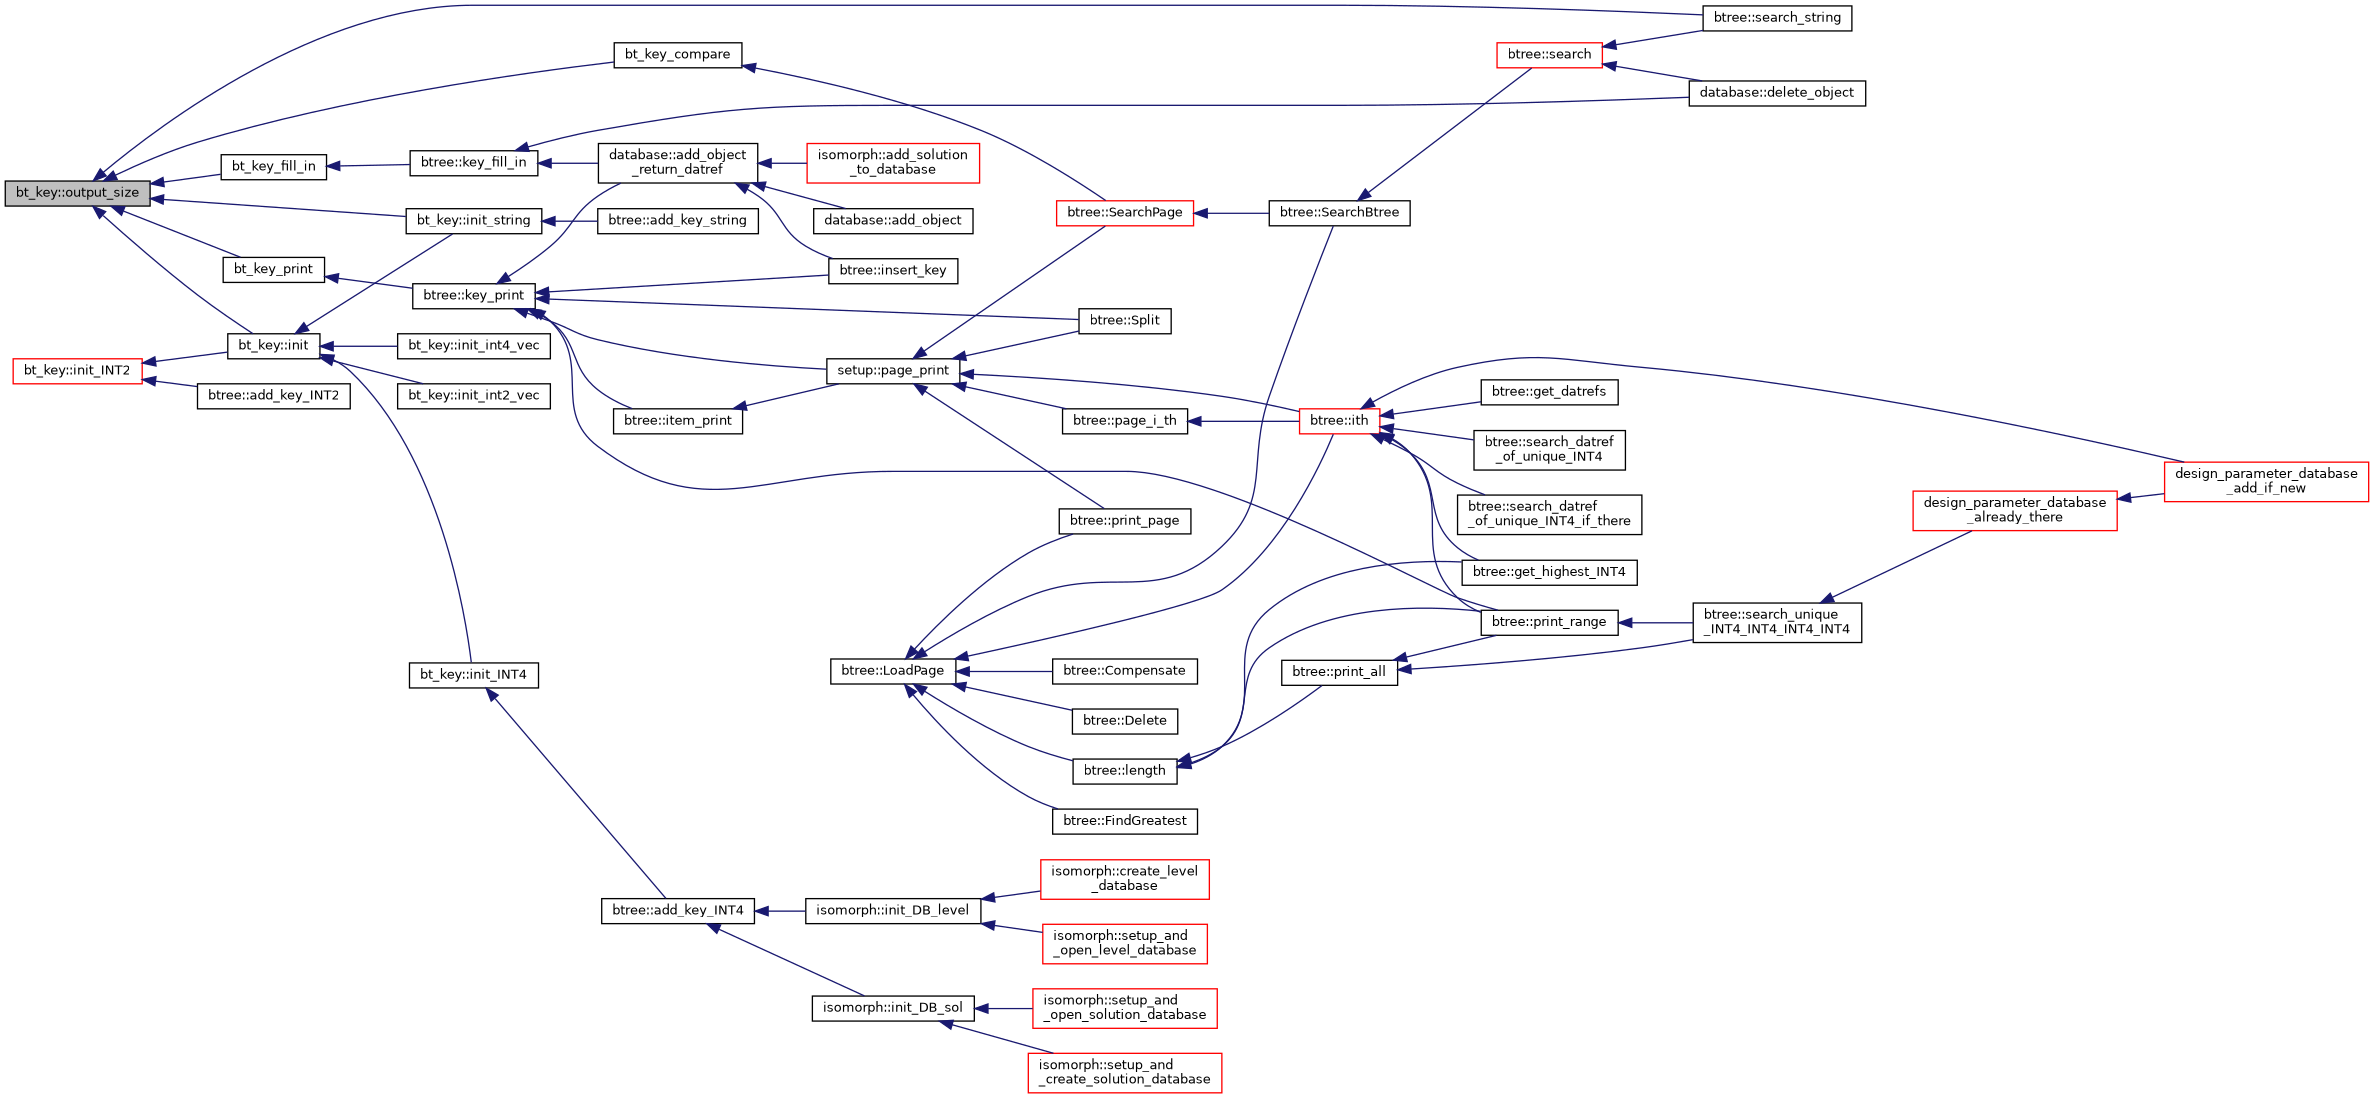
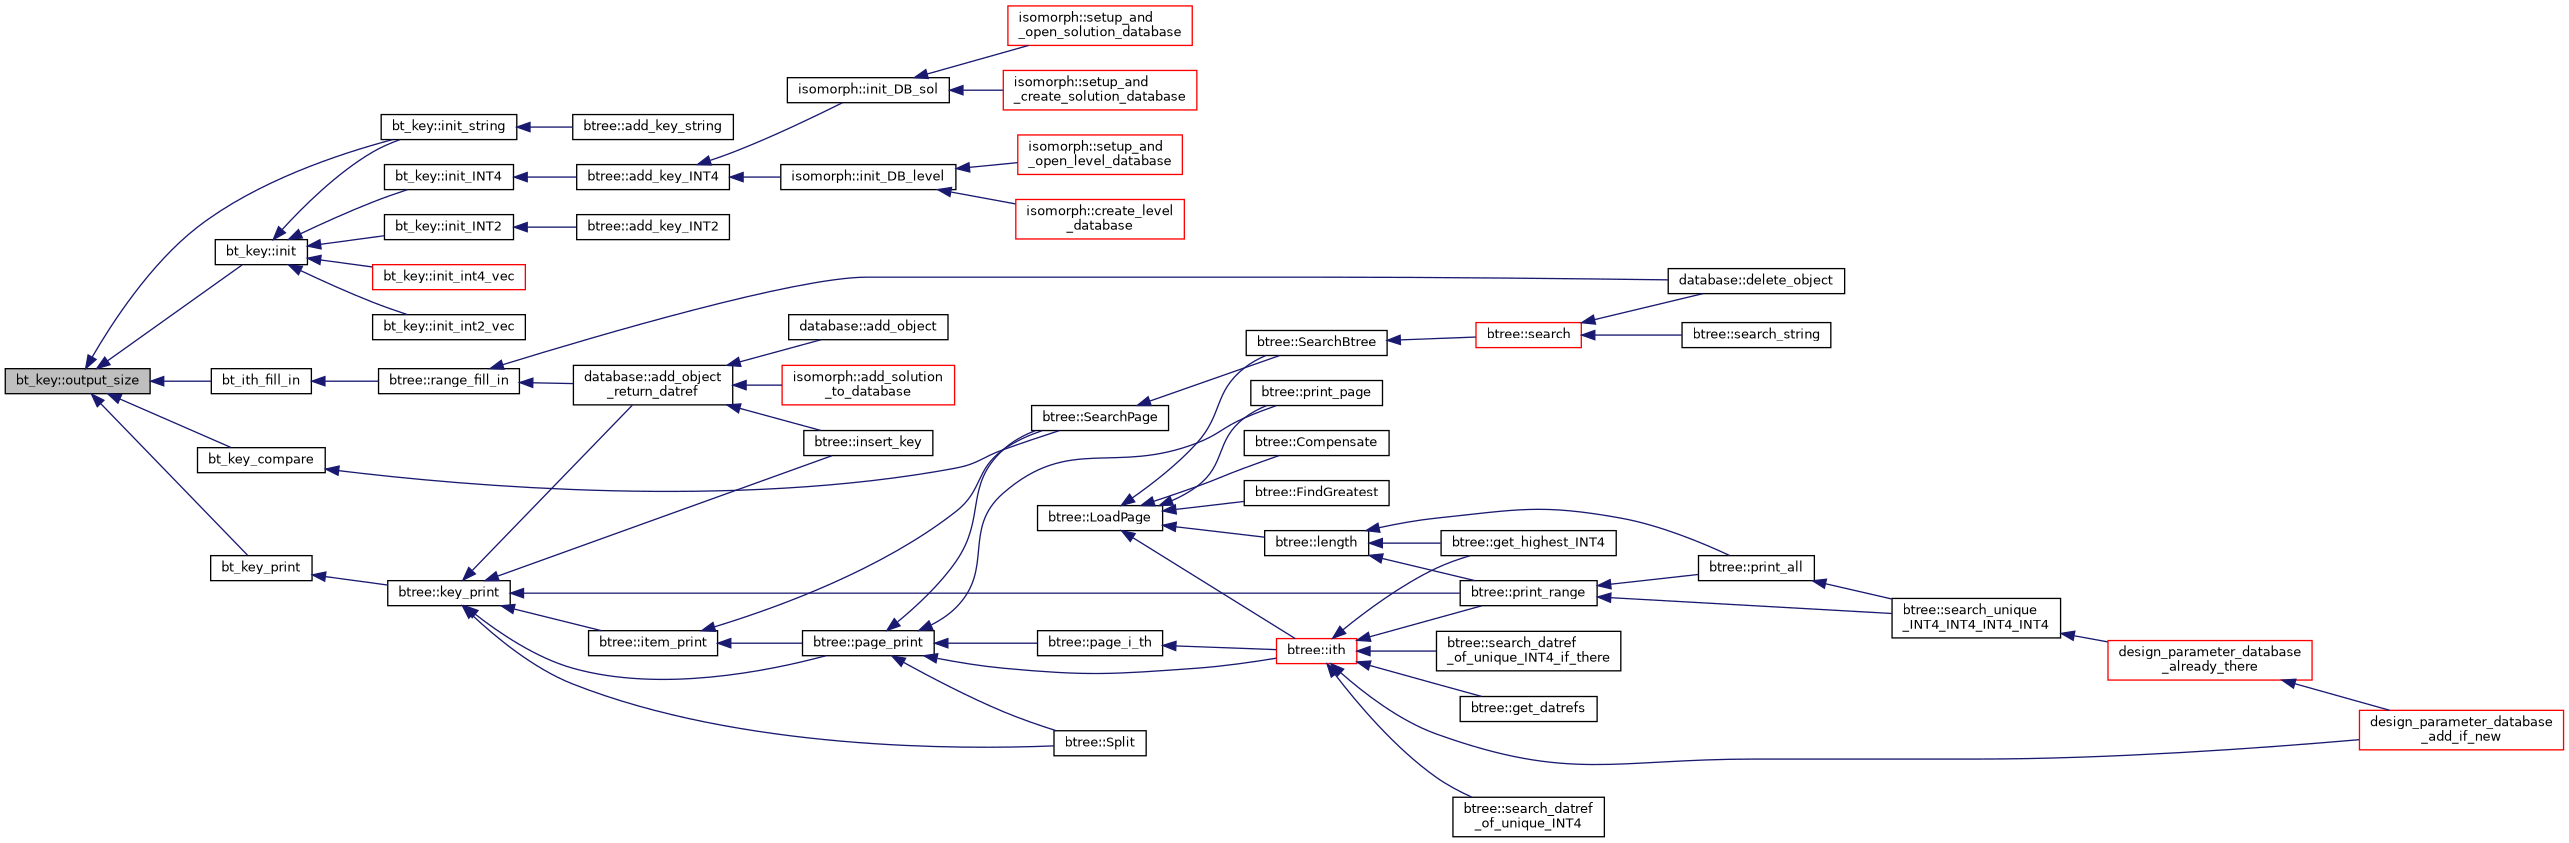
edge "btree::search_string" -> "bt_key::output_size": removed
node "btree::key_fill_in": label "btree::key_fill_in" -> "btree::range_fill_in"
node "bt_key_fill_in": label "bt_key_fill_in" -> "bt_ith_fill_in"
node "btree::SearchPage": color red -> black
node "bt_key::init_int4_vec": color black -> red
edge "bt_key::init" -> "bt_key::init_INT2": reversed
node "bt_key::init_INT2": color red -> black
node "setup::page_print": label "setup::page_print" -> "btree::page_print"
edge "btree::SearchPage" -> "btree::item_print": added
edge "btree::print_range" -> "btree::print_all": reversed
node "btree::Delete": removed
